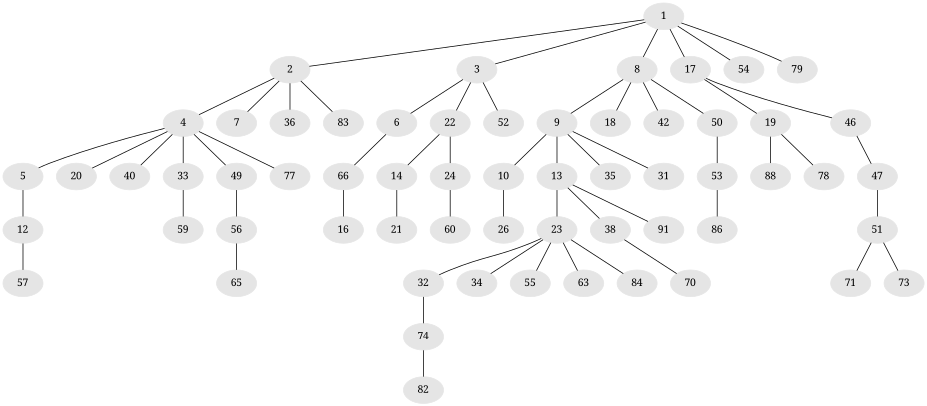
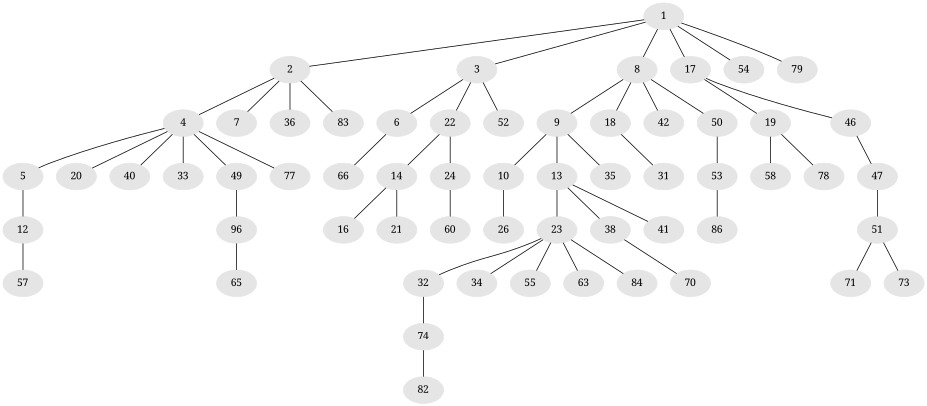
edge "9" -- "31": now "18" -- "31"
node "88": label "88" -> "58"
edge "66" -- "16": now "14" -- "16"
node "59": removed
node "56": label "56" -> "96"
node "91": label "91" -> "41"
